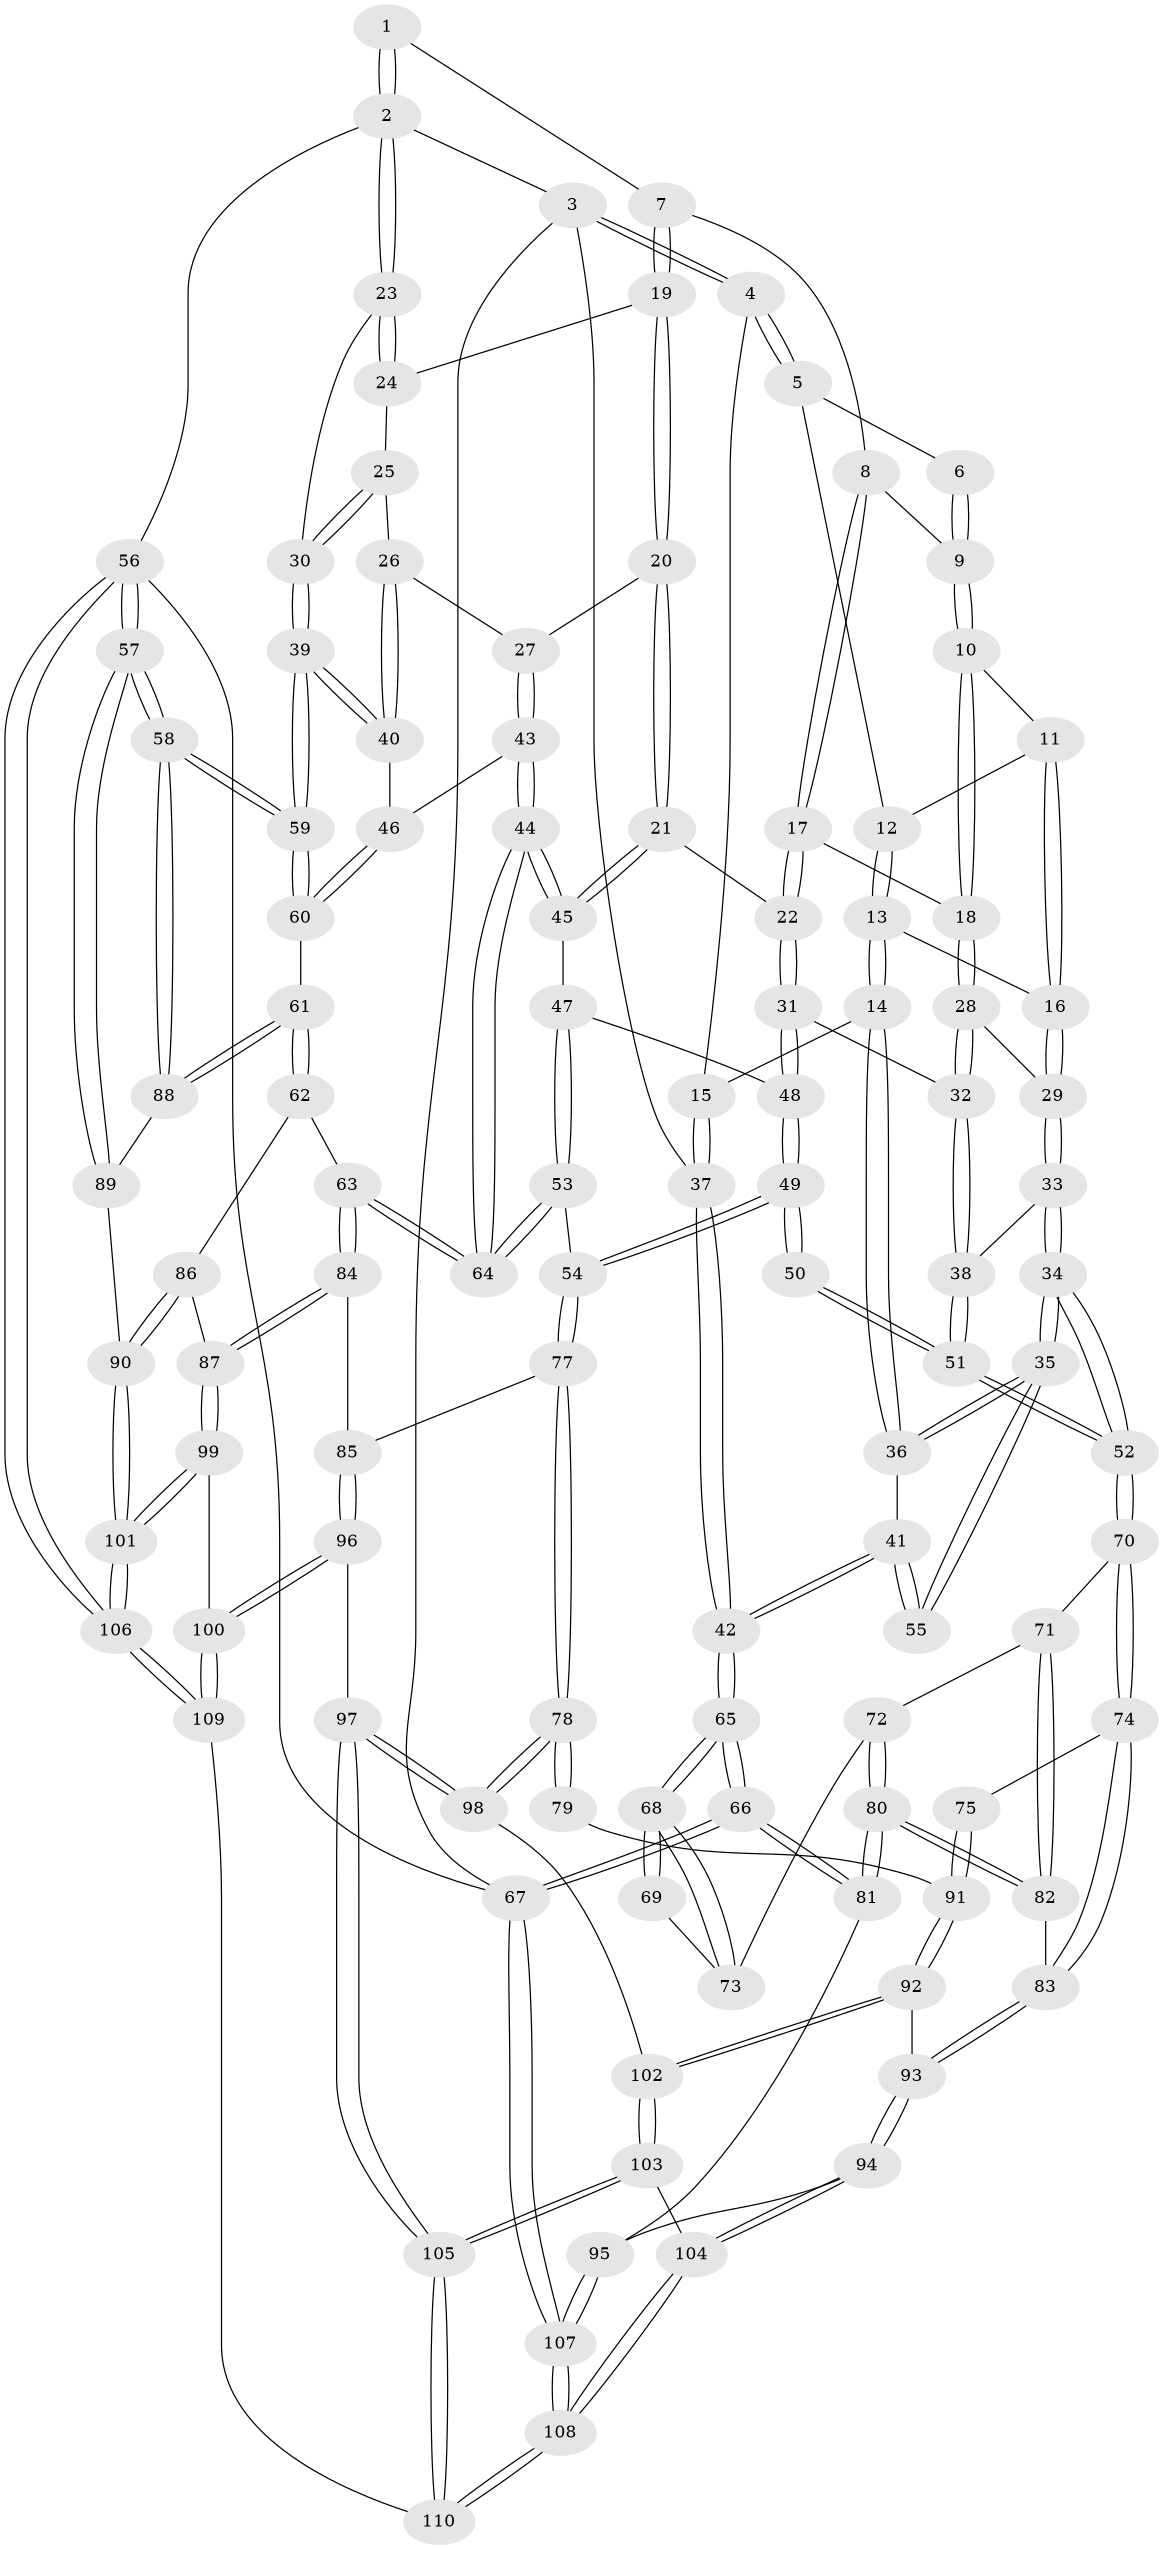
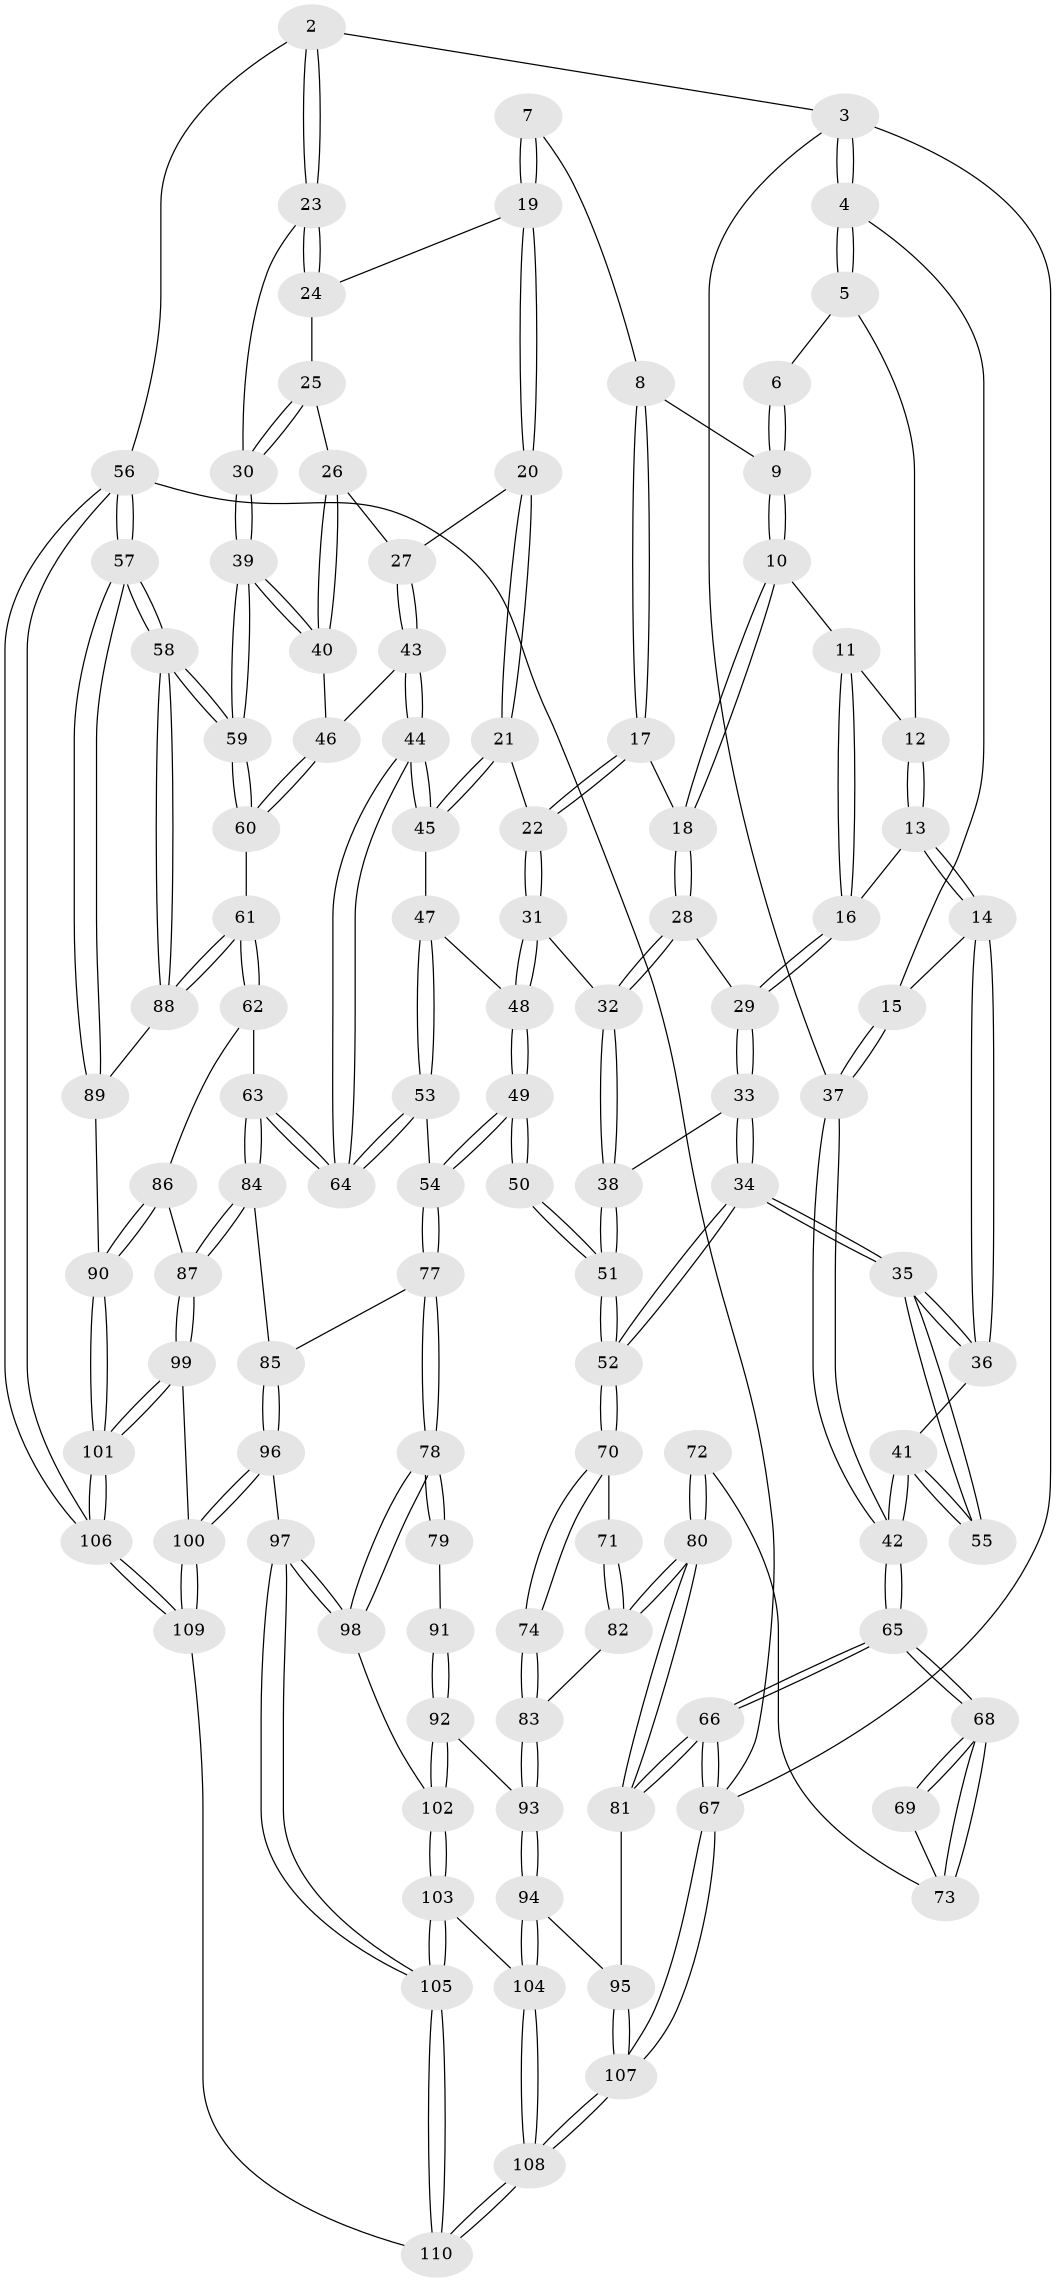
node "1": removed
edge "71" -- "72": removed
node "75": removed
